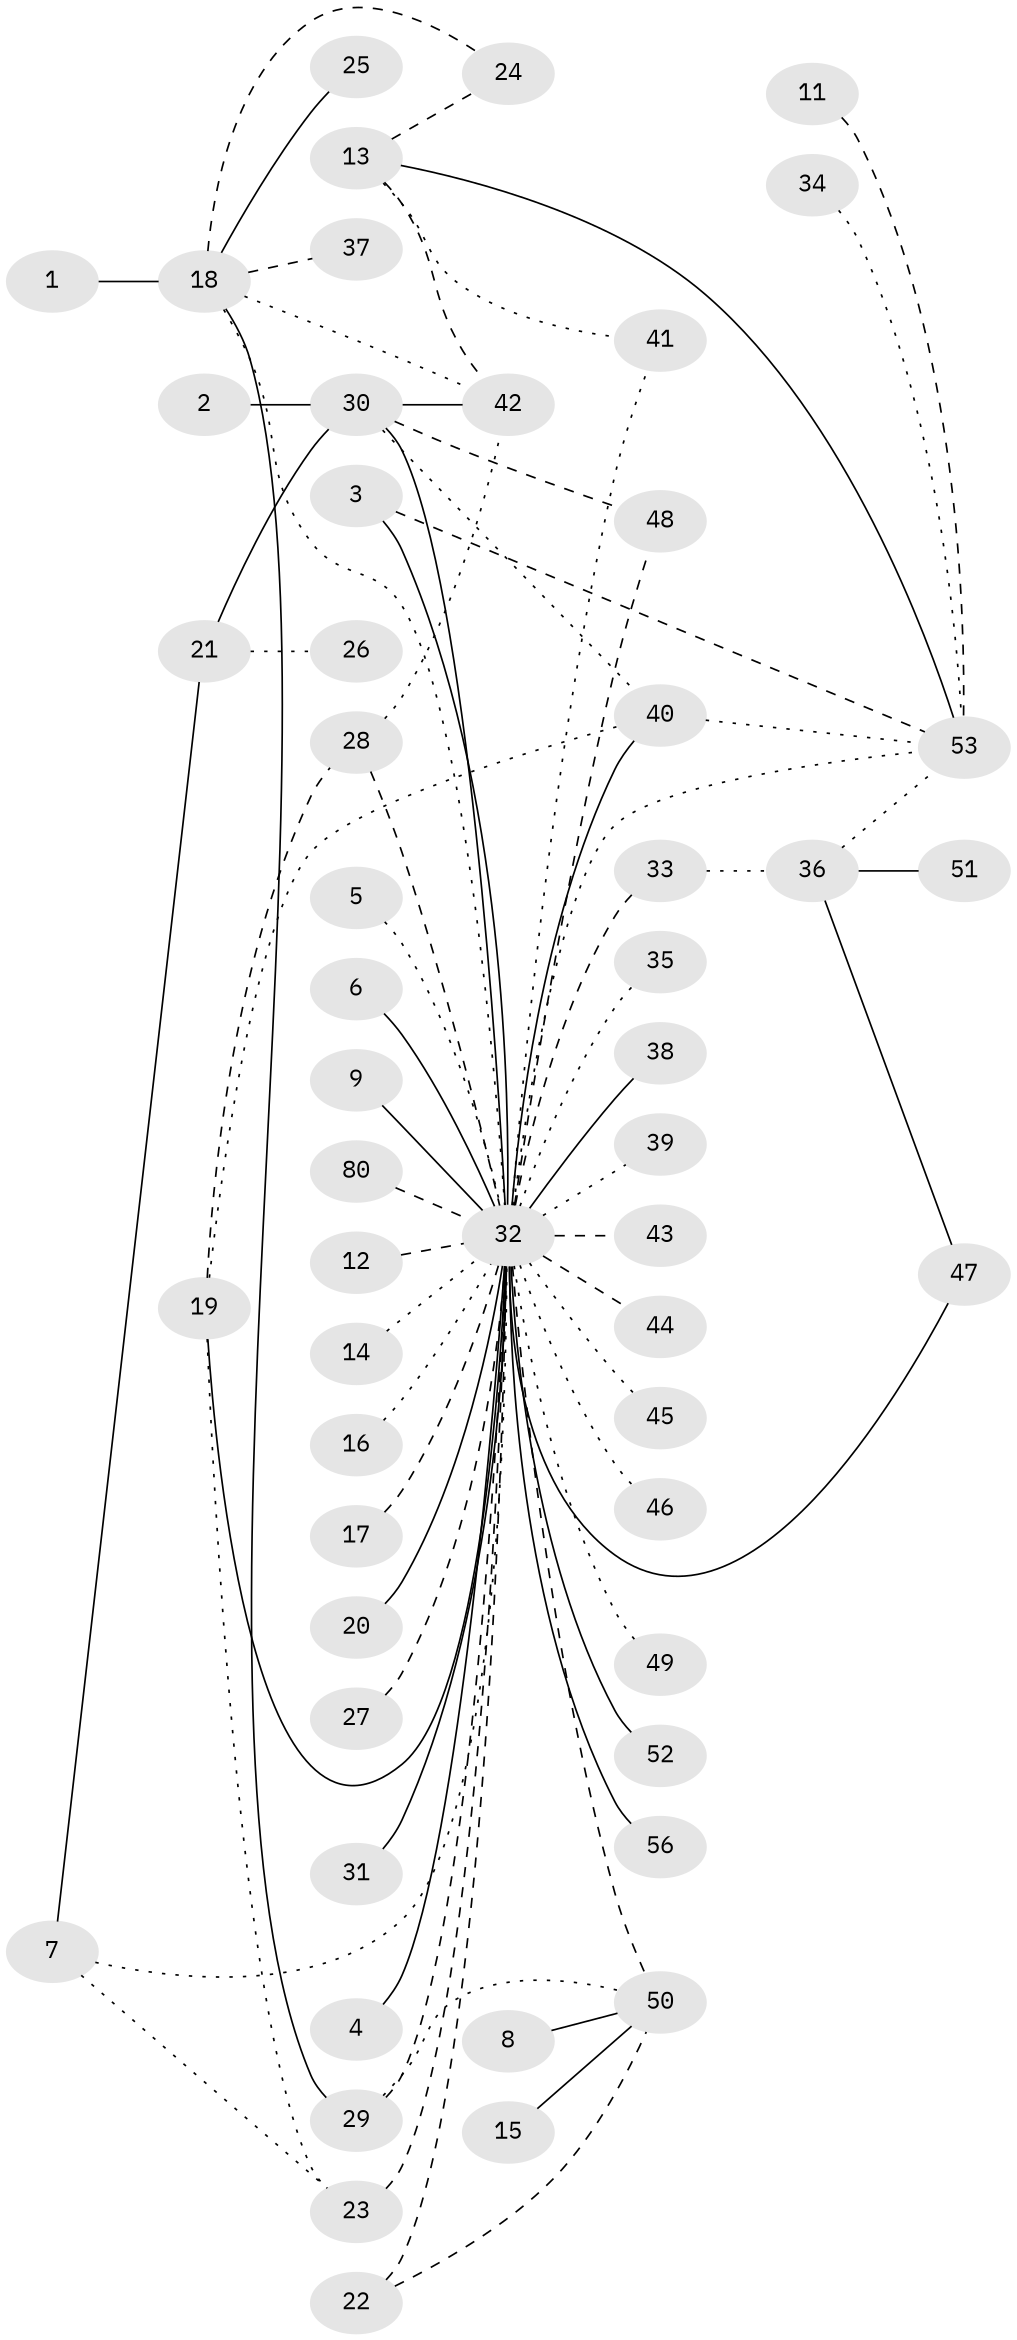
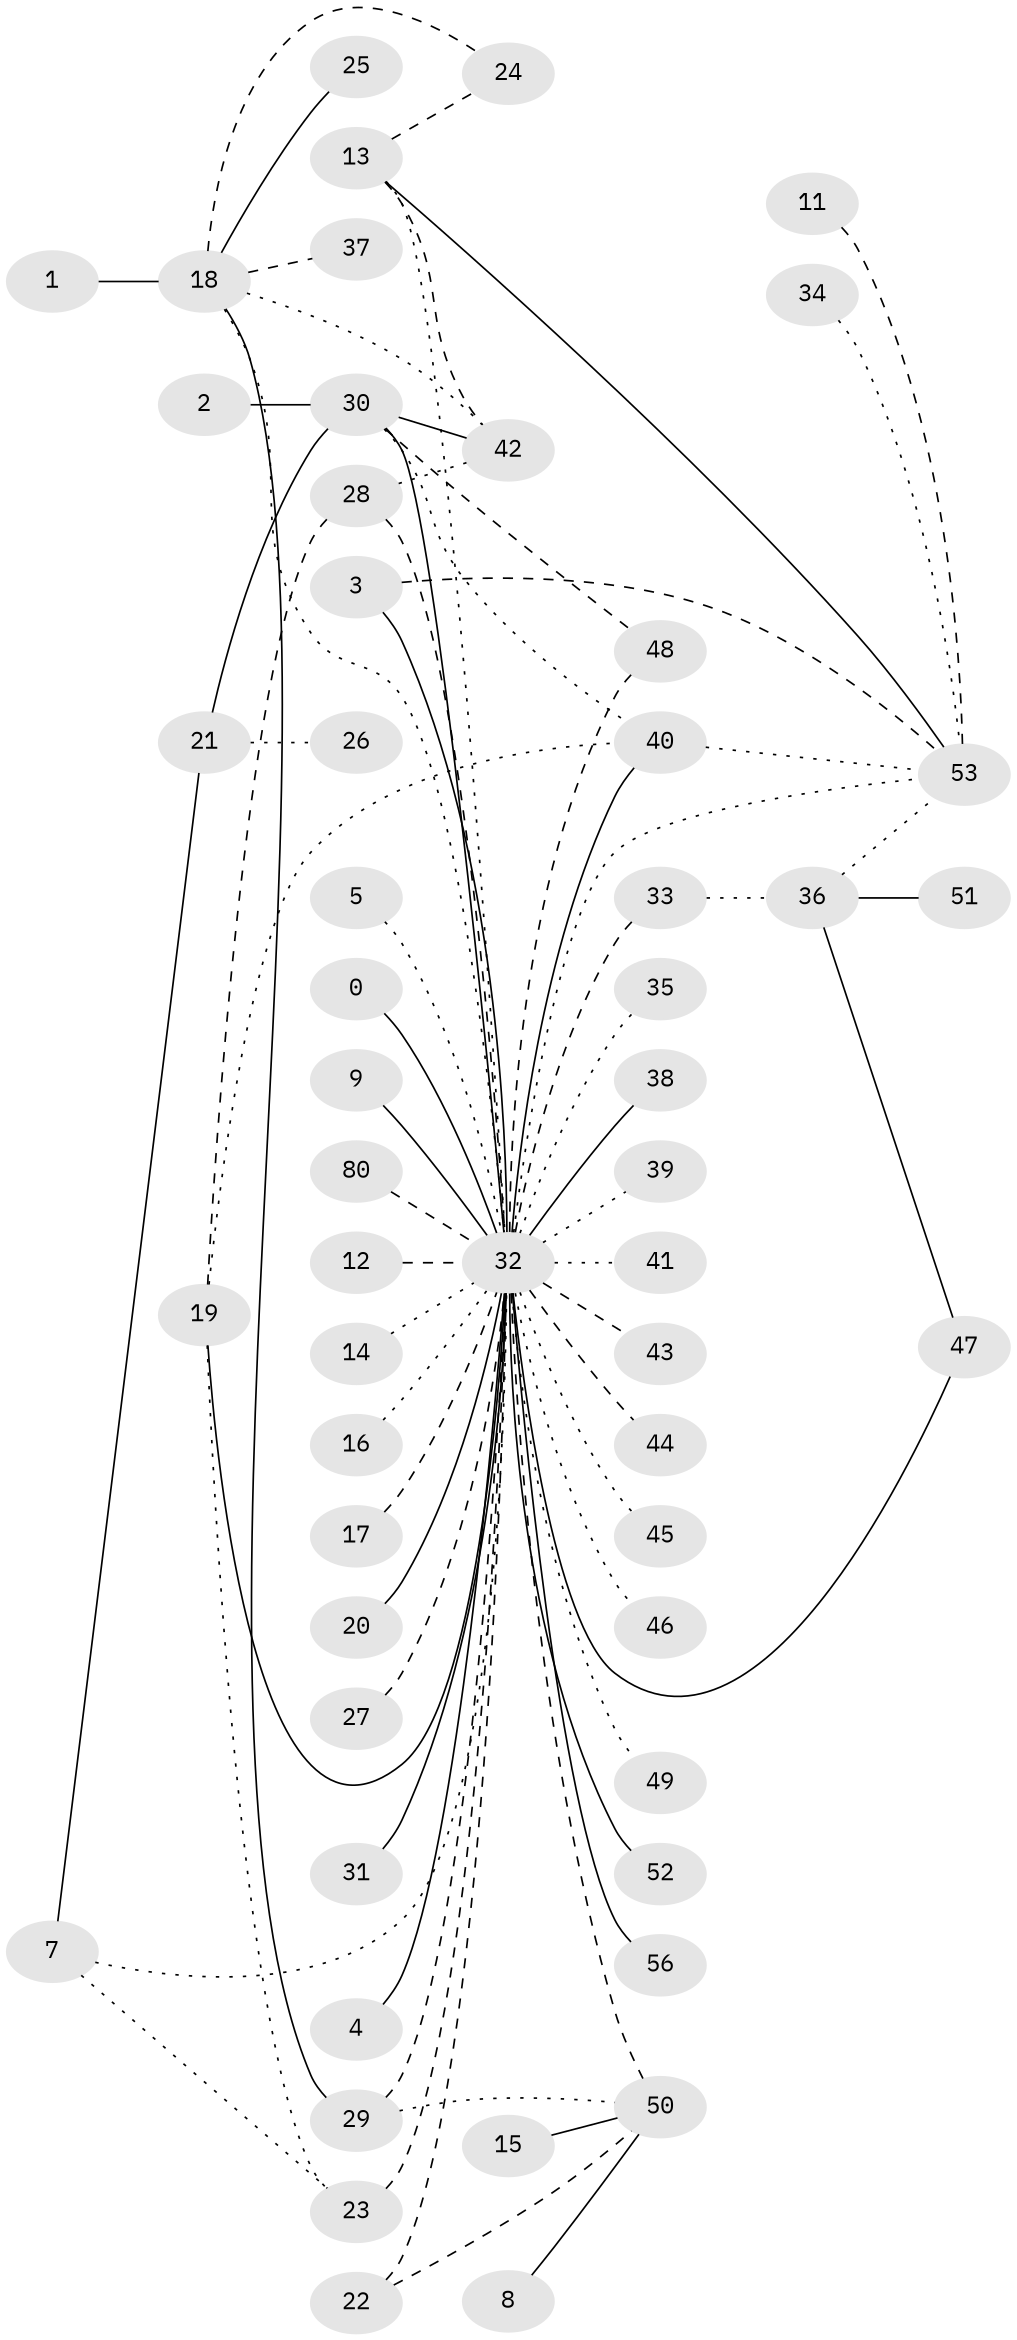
edge "13" -- "41": now "13" -- "32"
node "6": label "6" -> "0"
